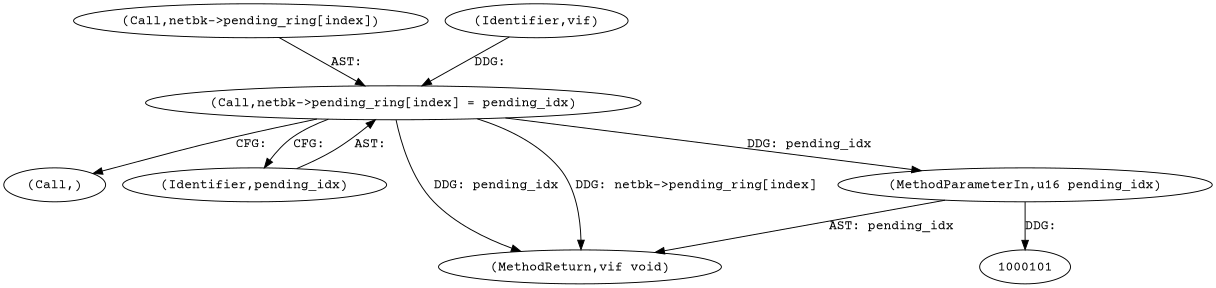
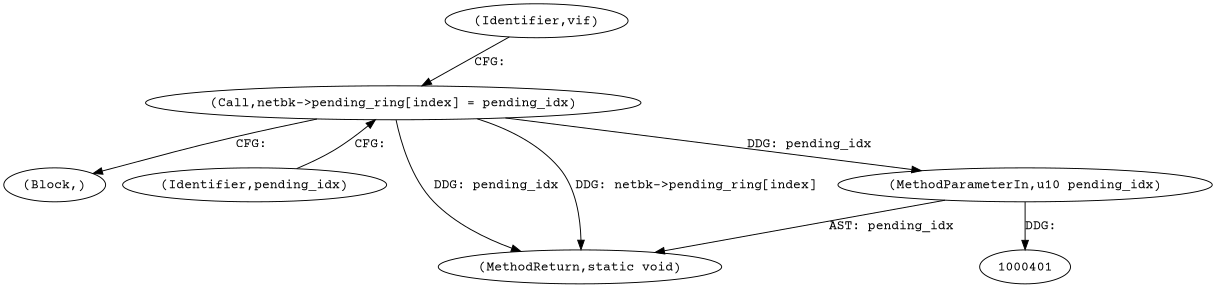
node "(Call,netbk->pending_ring[index])": removed
edge "(Identifier,vif)" -> "(Call,netbk->pending_ring[index] = pending_idx)": label "DDG: " -> "CFG: "
edge "(Call,netbk->pending_ring[index] = pending_idx)" -> "(Identifier,pending_idx)": removed, label "CFG:"
edge "(Identifier,pending_idx)" -> "(Call,netbk->pending_ring[index] = pending_idx)": label "AST: " -> "CFG: "
node "(Call,)": label "(Call,)" -> "(Block,)"
node "(MethodParameterIn,u16 pending_idx)": label "(MethodParameterIn,u16 pending_idx)" -> "(MethodParameterIn,u10 pending_idx)"
node "(MethodReturn,vif void)": label "(MethodReturn,vif void)" -> "(MethodReturn,static void)"
node "1000101": label "1000101" -> "1000401"
